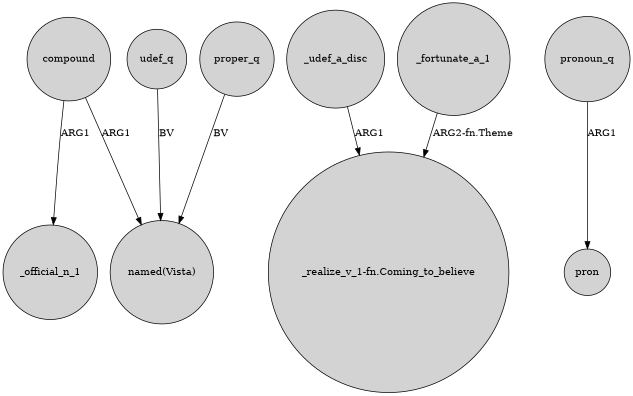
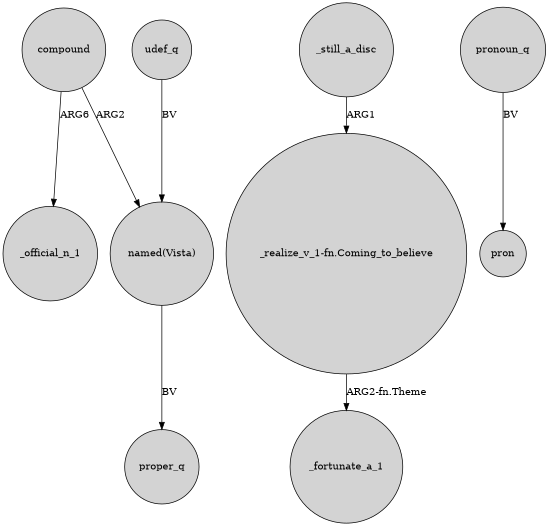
node "_udef_a_disc": label "_udef_a_disc" -> "_still_a_disc"
edge "_fortunate_a_1" -> "_realize_v_1-fn.Coming_to_believe": reversed
edge "compound" -> "_official_n_1": label "ARG1" -> "ARG6"
edge "compound" -> "named(Vista)": label "ARG1" -> "ARG2"
edge "pronoun_q" -> "pron": label "ARG1" -> "BV"
edge "proper_q" -> "named(Vista)": reversed
